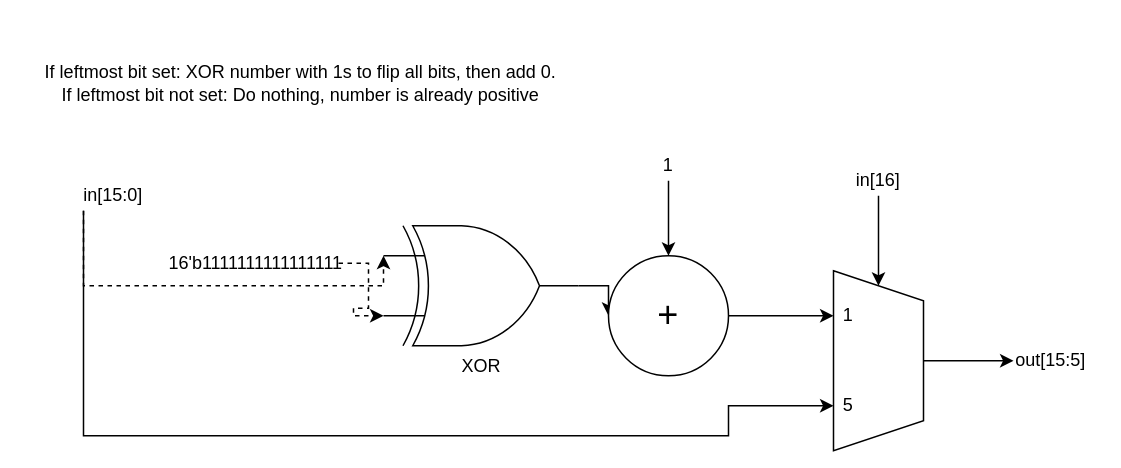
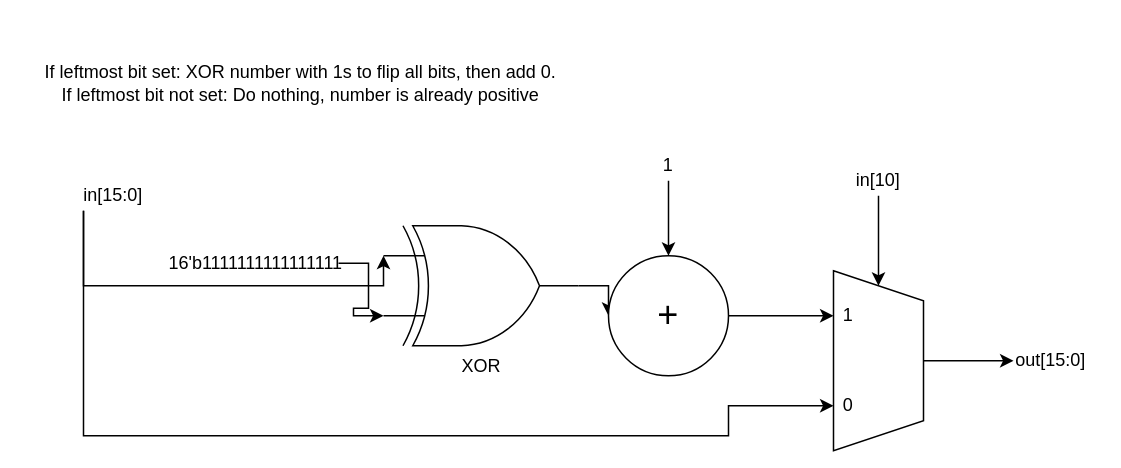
node "in[16]": label "in[16]" -> "in[10]"
edge "in[15:0]" -> "XOR": style dashed -> solid
edge "16'b1111111111111111" -> "XOR": style dashed -> solid
node "out[15:5]": label "out[15:5]" -> "out[15:0]"
node "5": label "5" -> "0"
